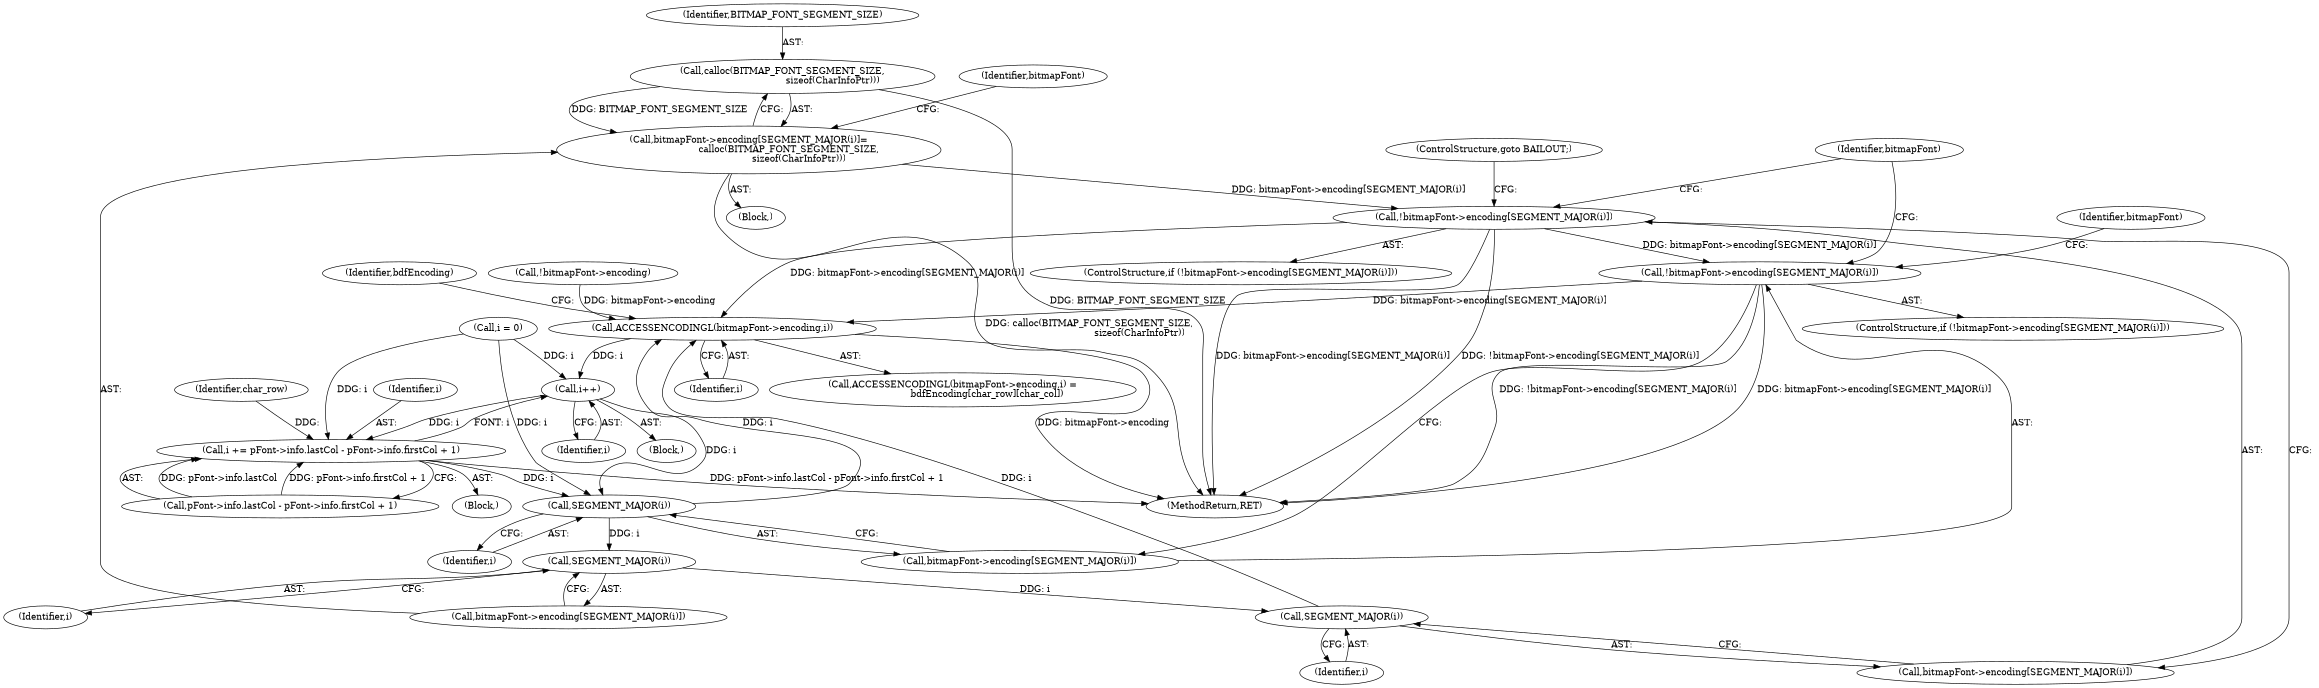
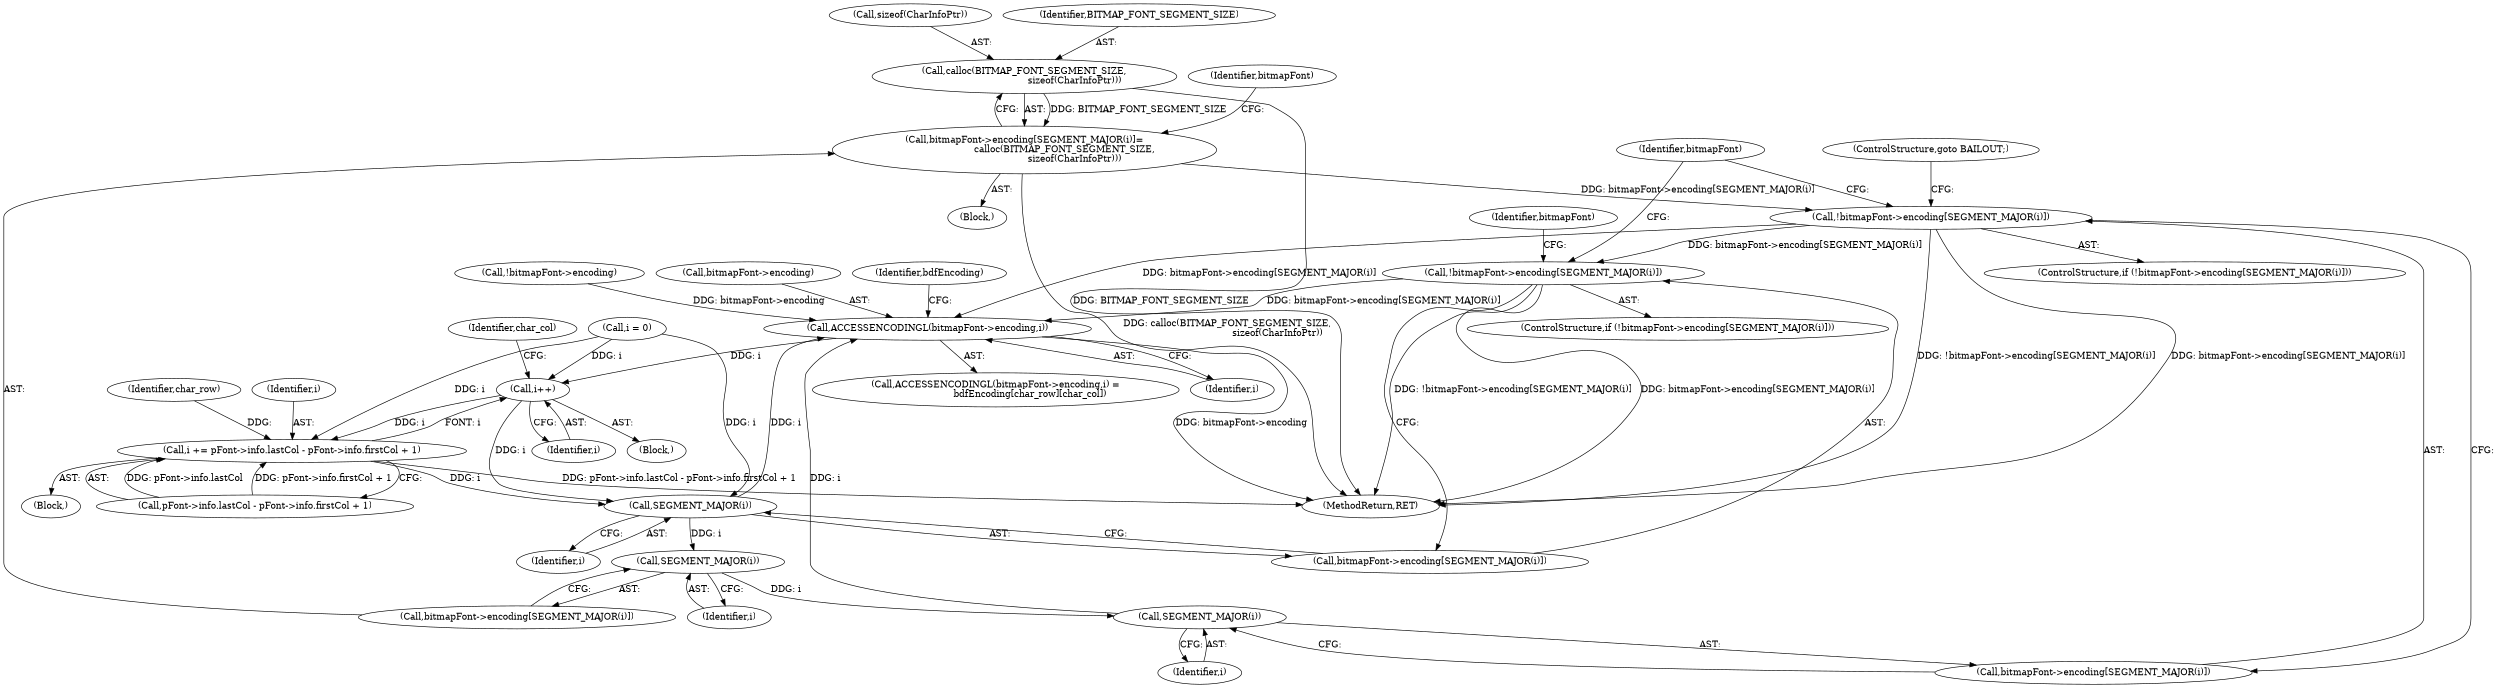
node "(Call,sizeof(CharInfoPtr))": added
node "(Call,bitmapFont->encoding)": added
node "(Identifier,char_col)": added
